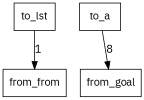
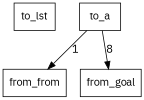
edge "to_lst" -> "from_from": now "to_a" -> "from_from"
